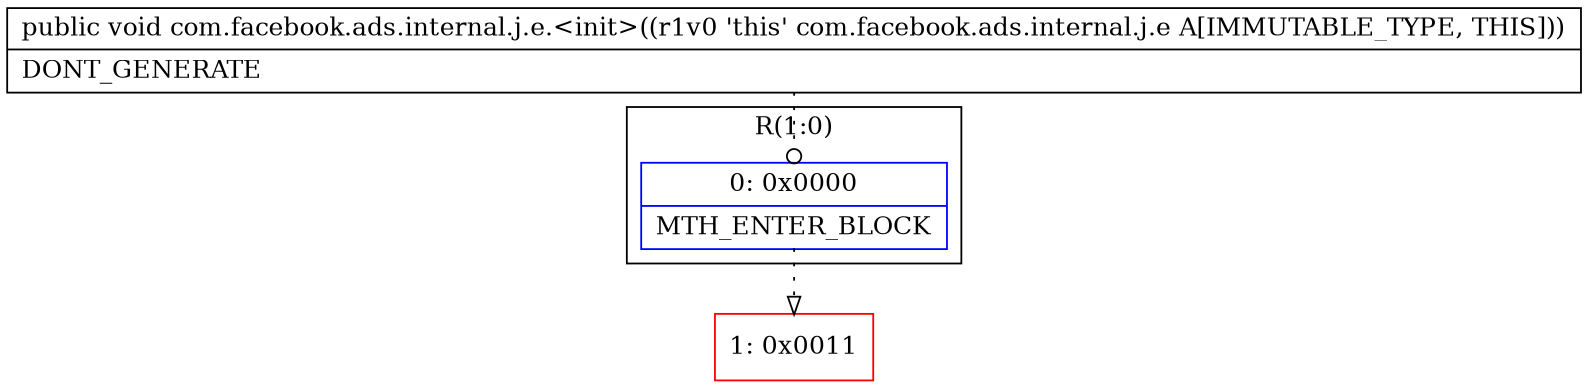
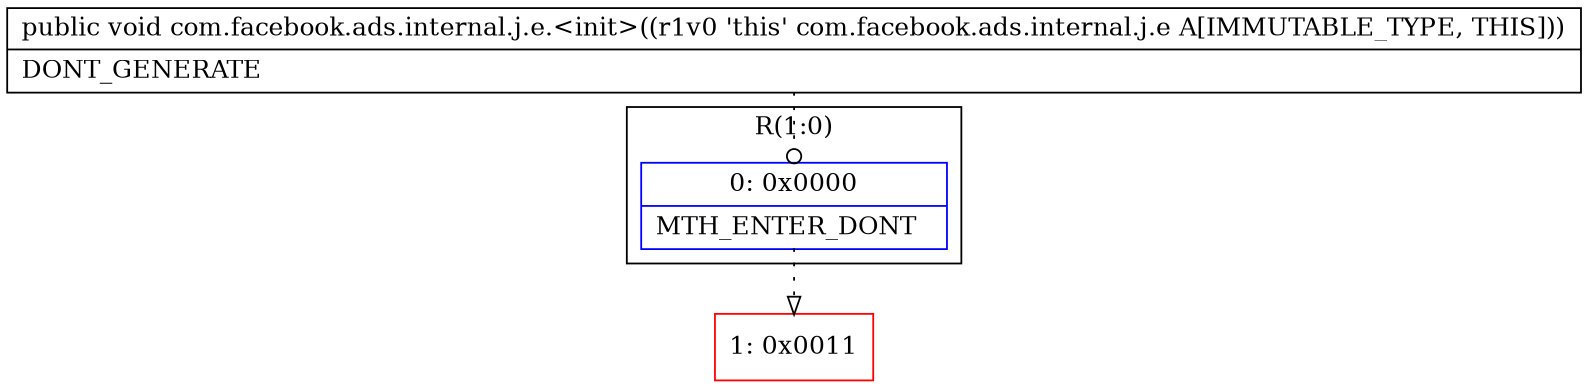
node "0: 0x0000": text "MTH_ENTER_BLOCK" -> "MTH_ENTER_DONT"
